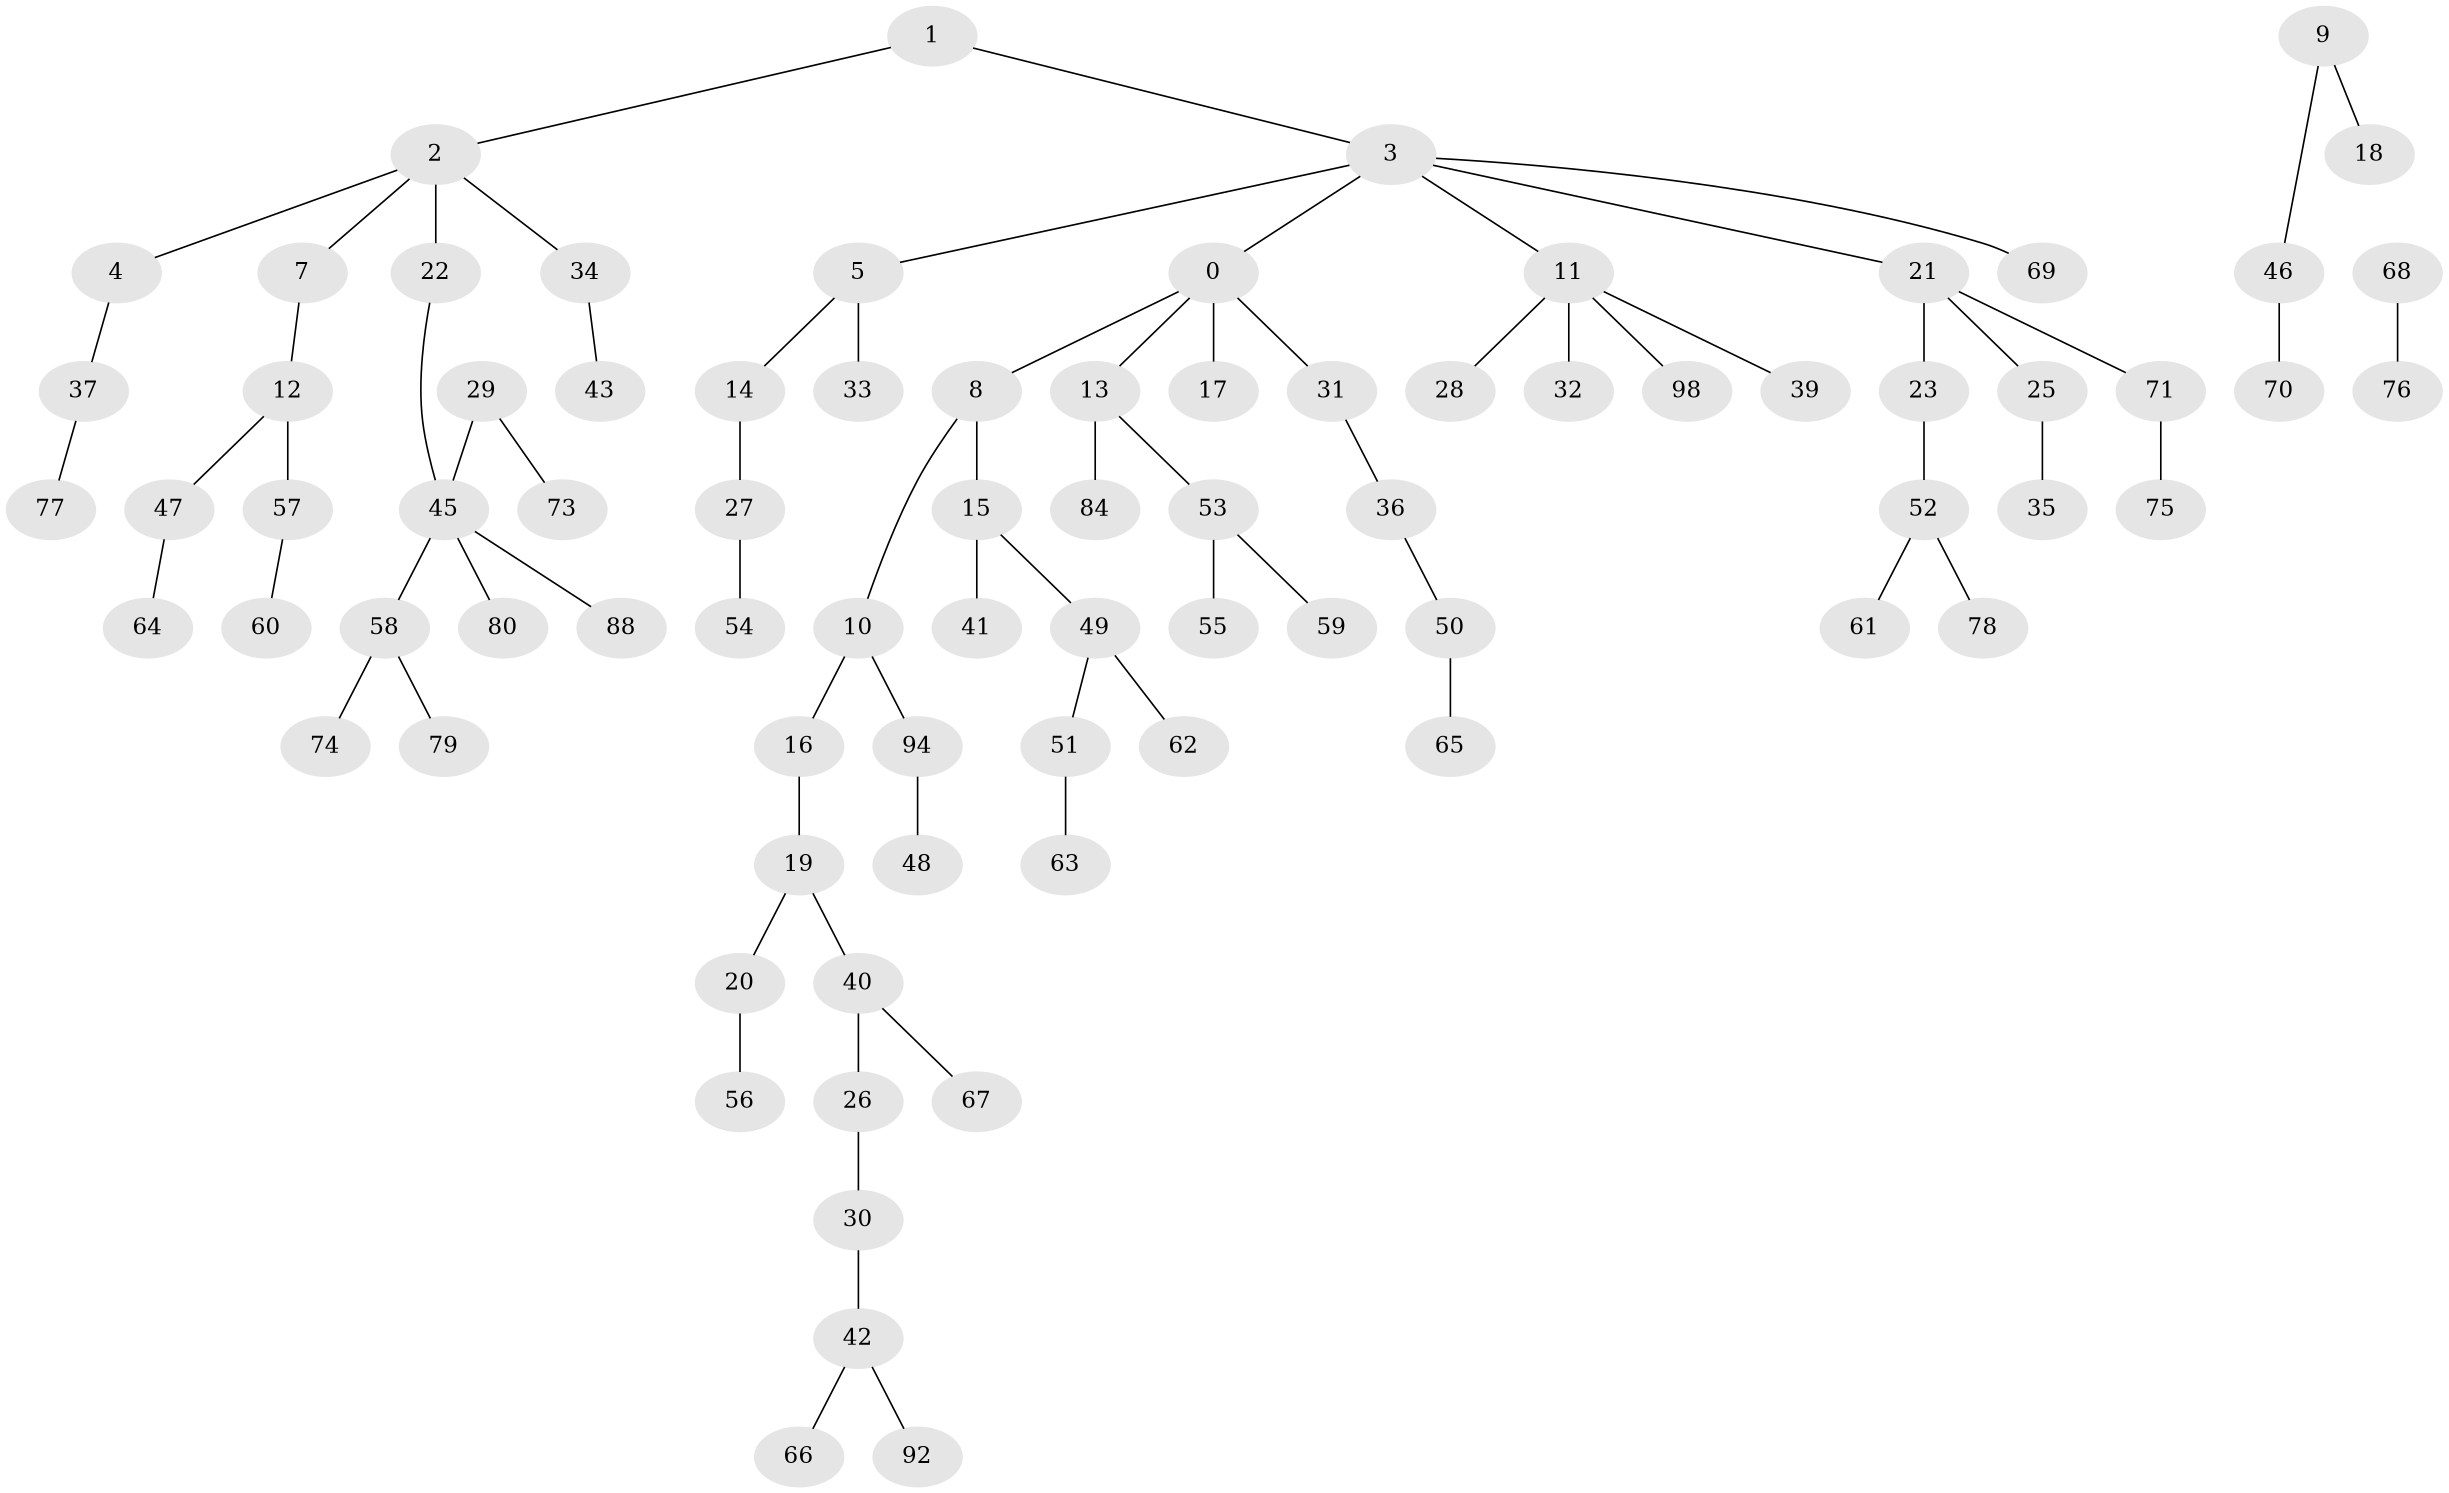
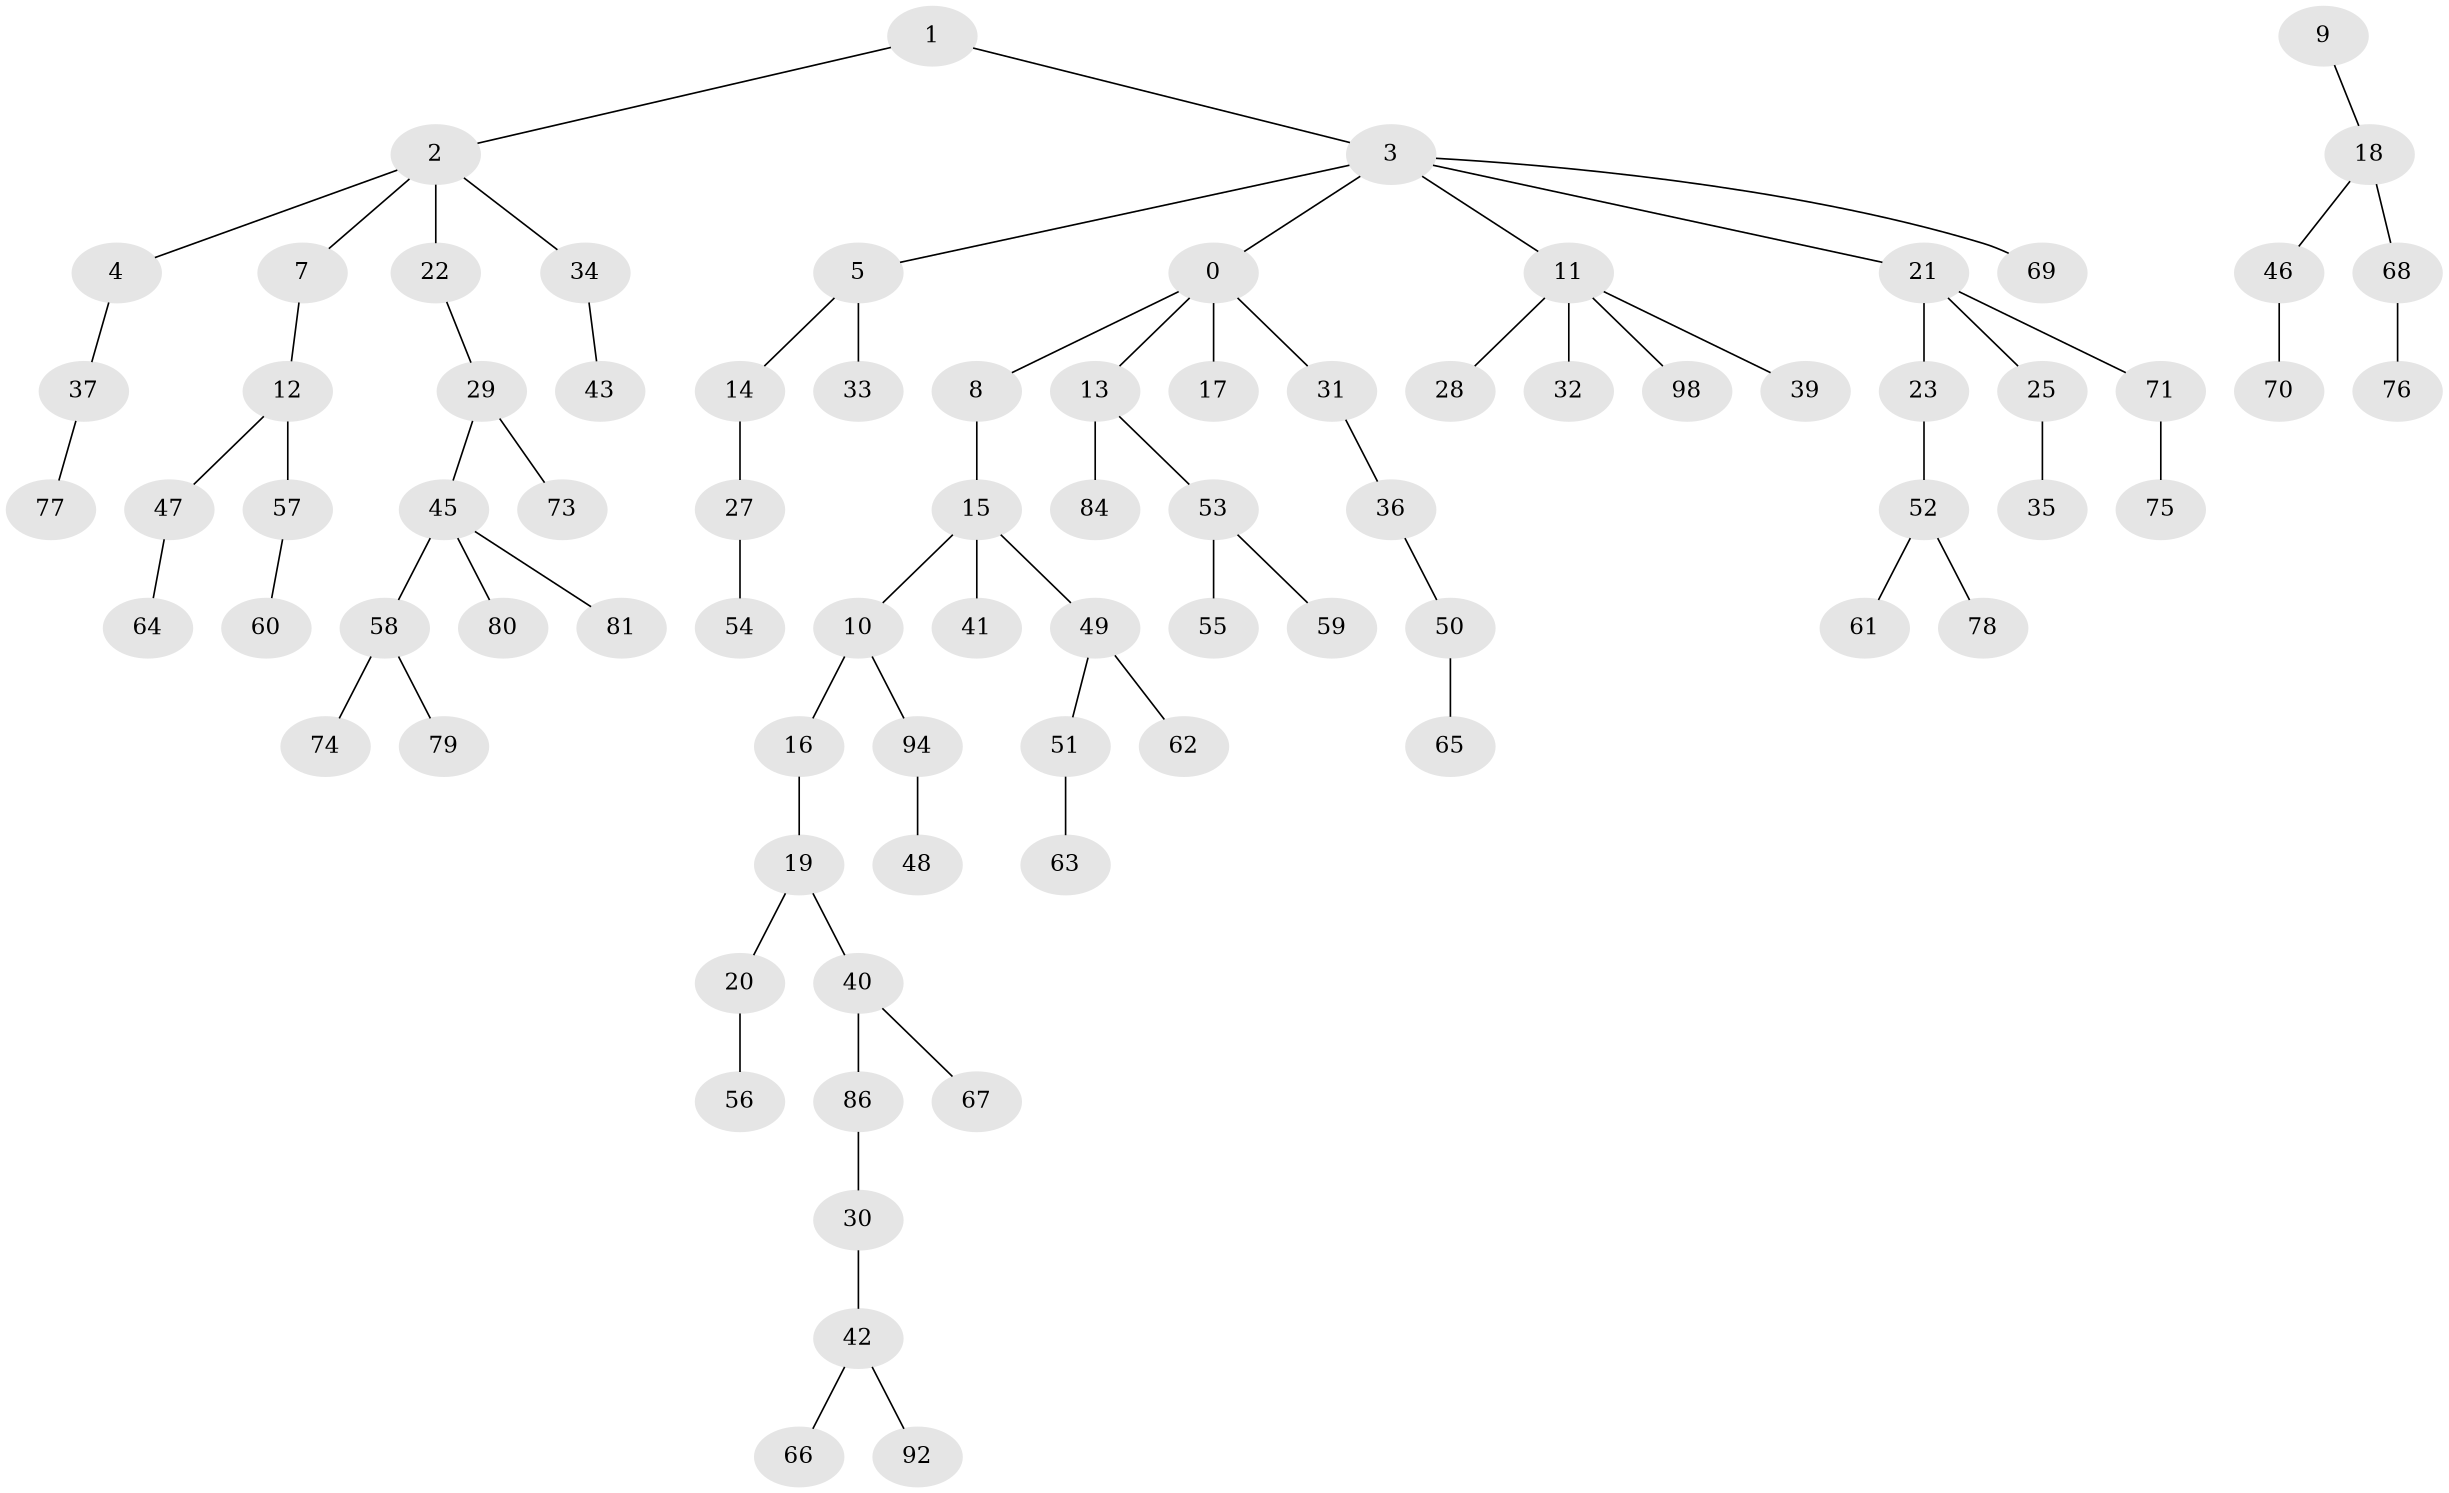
edge "9" -- "46": now "18" -- "46"
edge "18" -- "68": added
edge "22" -- "45": now "22" -- "29"
edge "8" -- "10": now "15" -- "10"
node "88": label "88" -> "81"
node "26": label "26" -> "86"
